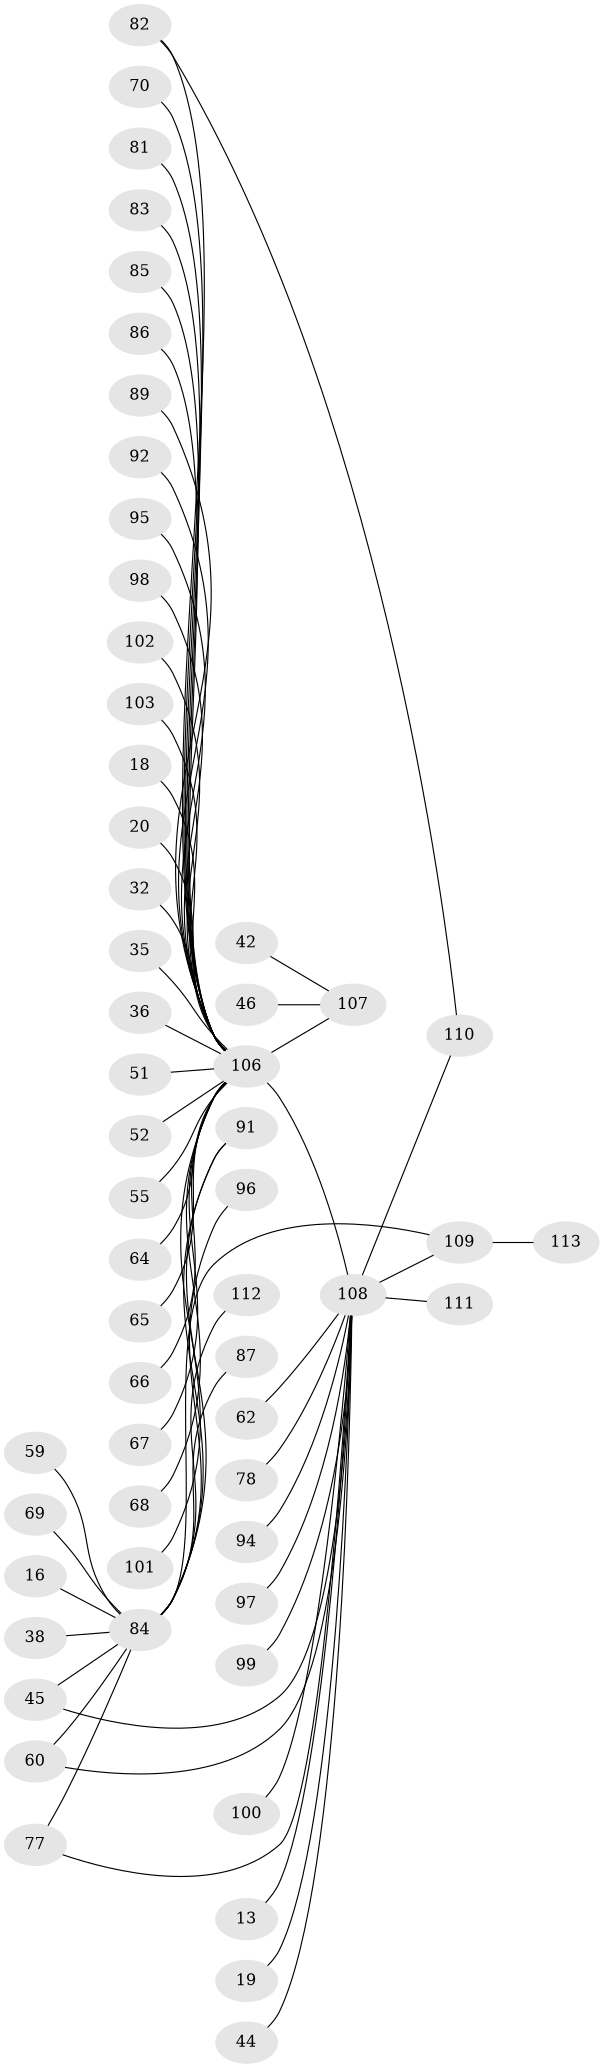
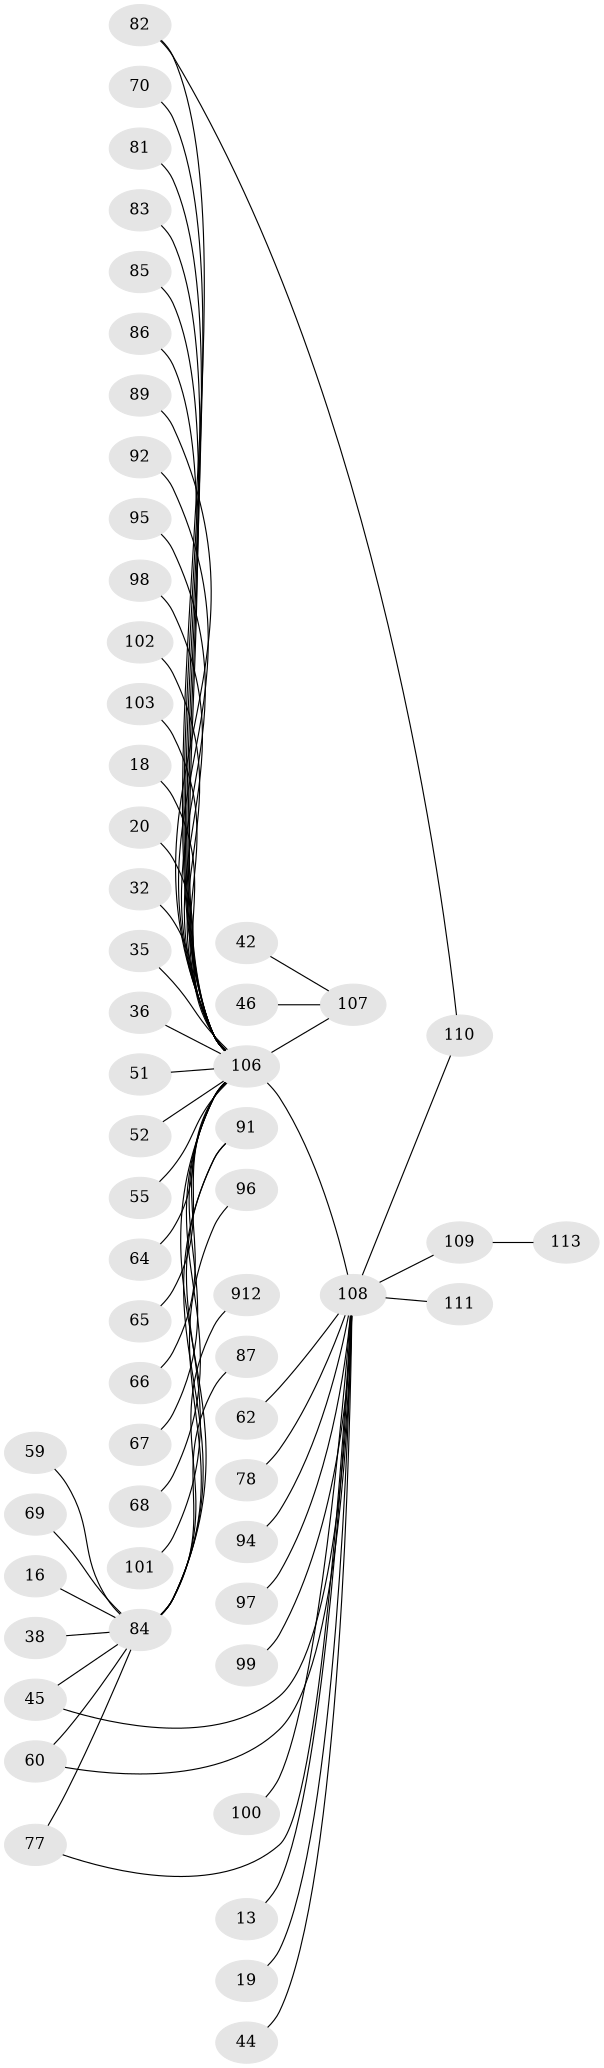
edge "109" -- "84": removed
node "112": label "112" -> "912"
